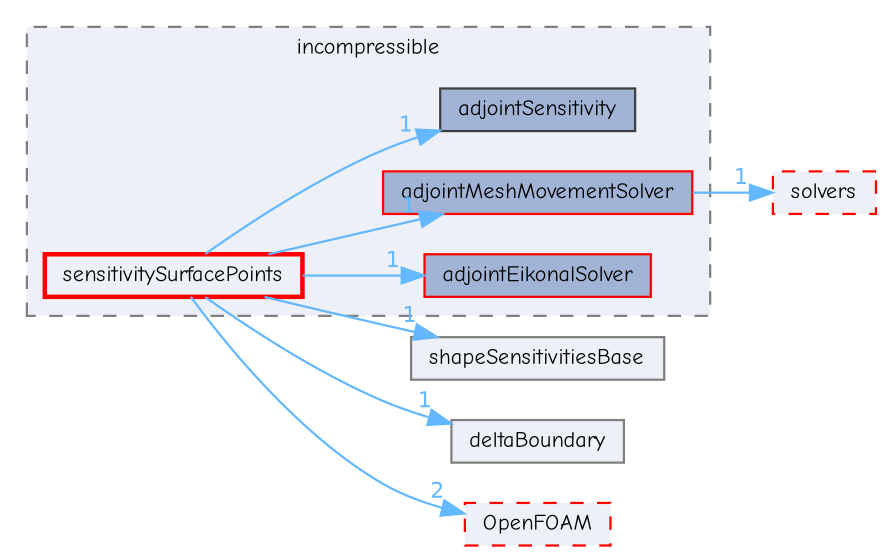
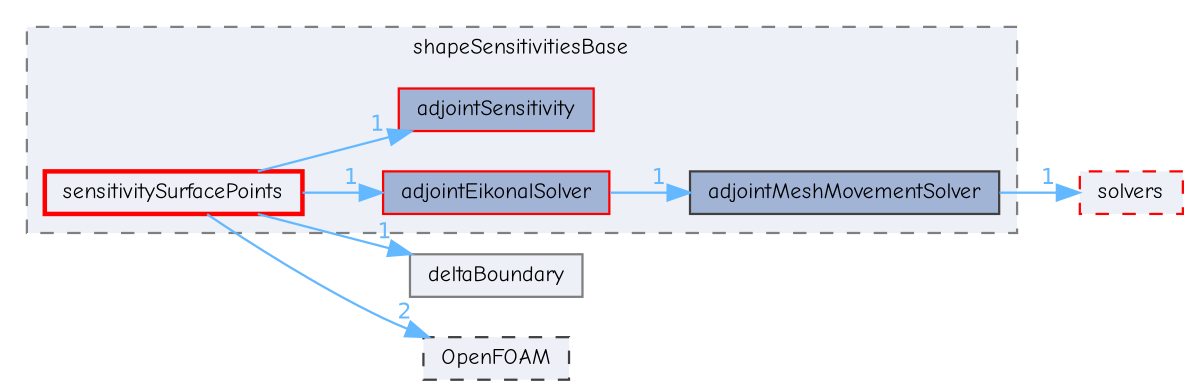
cluster "incompressible": label "incompressible" -> "shapeSensitivitiesBase"
node "adjointSensitivity": color grey25 -> red
node "adjointMeshMovementSolver": color red -> grey25
edge "sensitivitySurfacePoints" -> "adjointMeshMovementSolver": now "adjointEikonalSolver" -> "adjointMeshMovementSolver"
node "shapeSensitivitiesBase": removed
node "OpenFOAM": color red -> grey25
